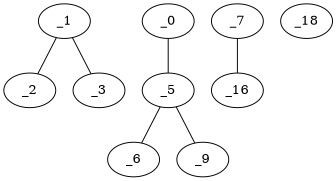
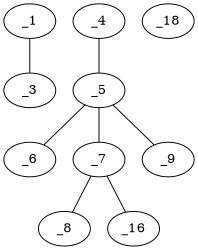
node "_0": label "_0" -> "_4"
node "_2": removed
edge "_5" -- "_7": added
node "_8": added
